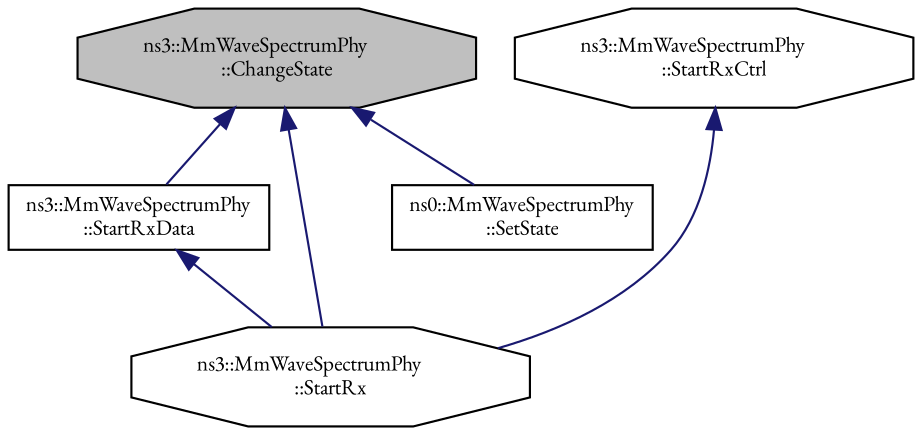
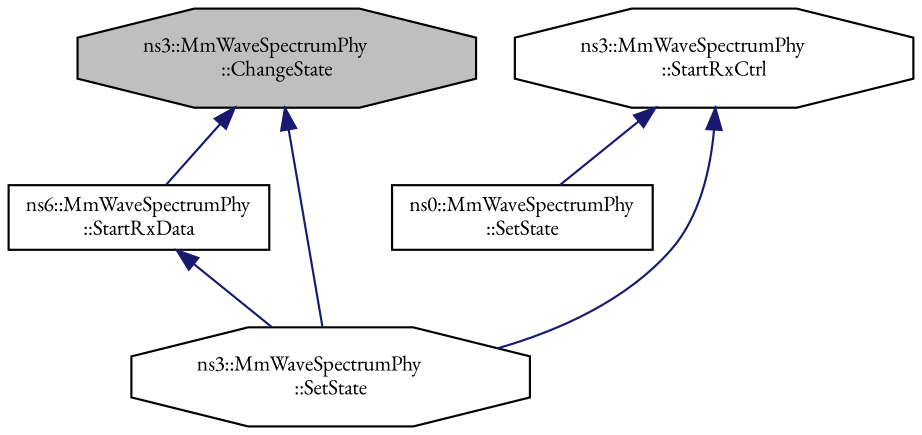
edge "ns0::MmWaveSpectrumPhy ::SetState" -> "ns3::MmWaveSpectrumPhy ::ChangeState": now "ns0::MmWaveSpectrumPhy ::SetState" -> "ns3::MmWaveSpectrumPhy ::StartRxCtrl"
node "ns3::MmWaveSpectrumPhy ::StartRxData": label "ns3::MmWaveSpectrumPhy ::StartRxData" -> "ns6::MmWaveSpectrumPhy ::StartRxData"
node "ns3::MmWaveSpectrumPhy ::StartRx": label "ns3::MmWaveSpectrumPhy ::StartRx" -> "ns3::MmWaveSpectrumPhy ::SetState"
